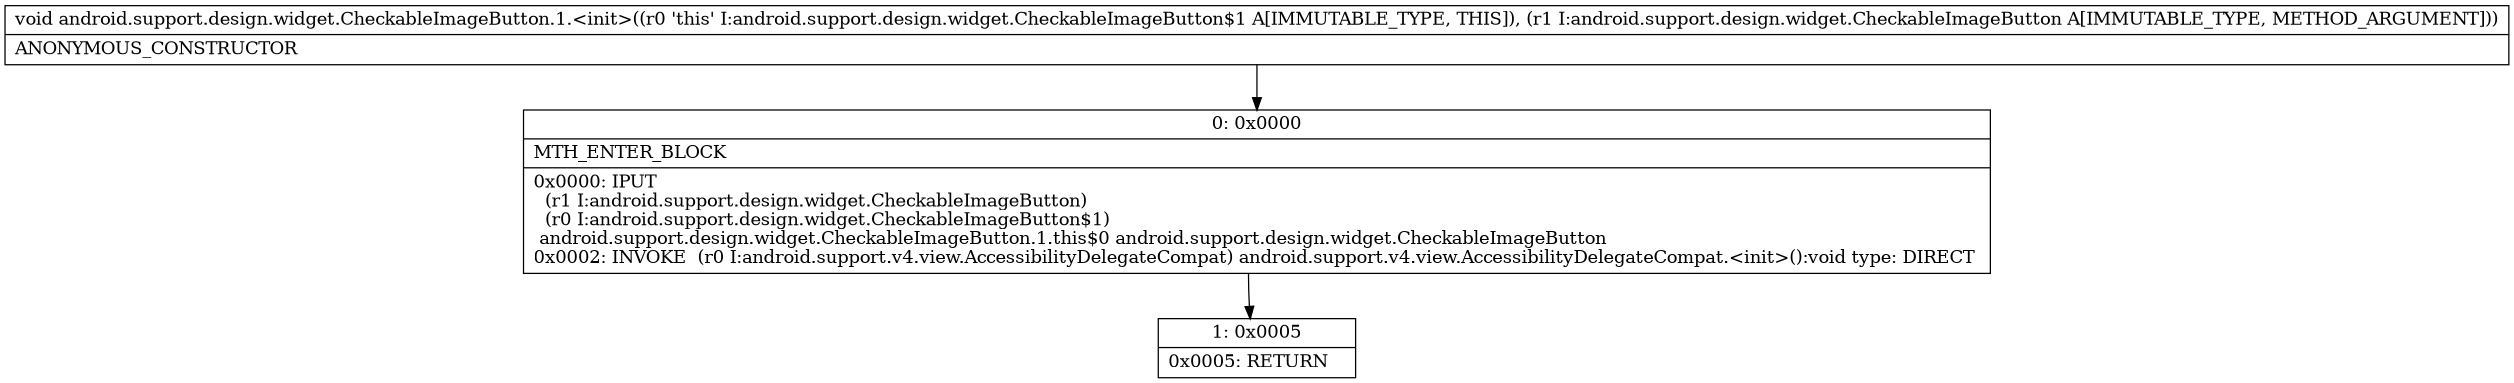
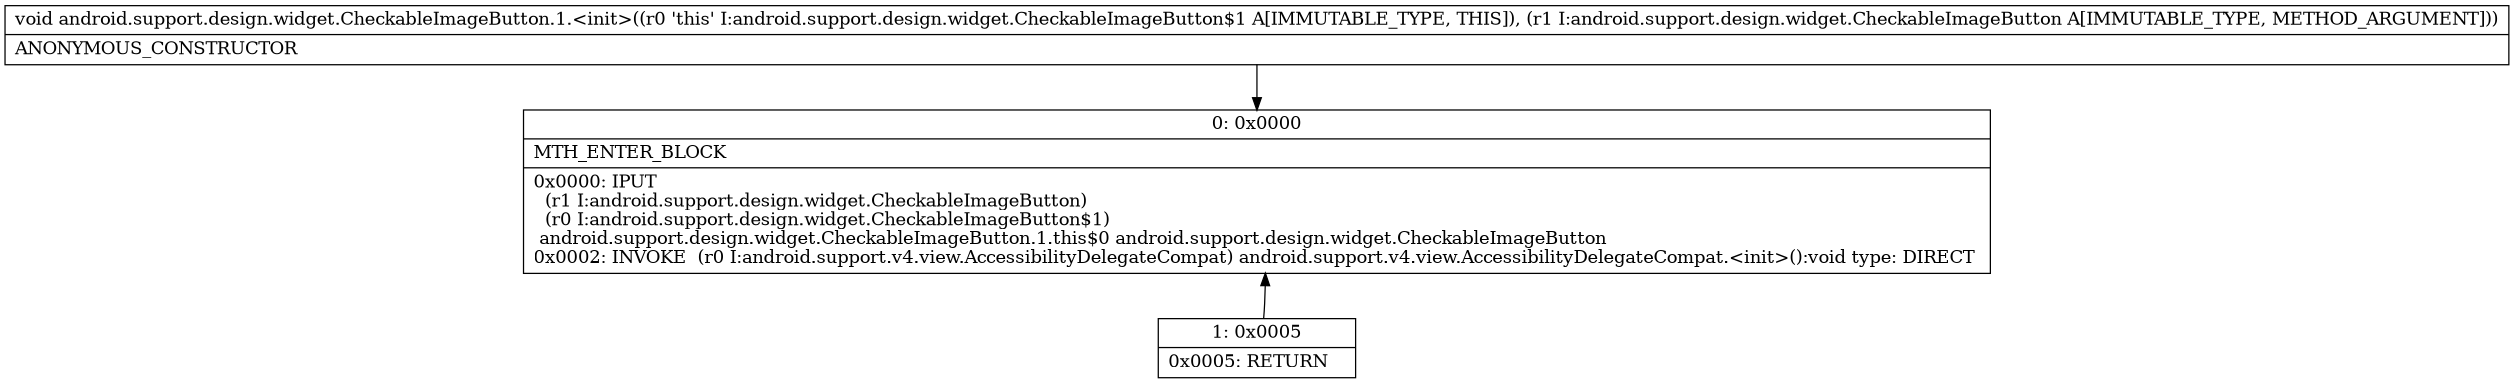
edge "0: 0x0000" -> "1: 0x0005": reversed
